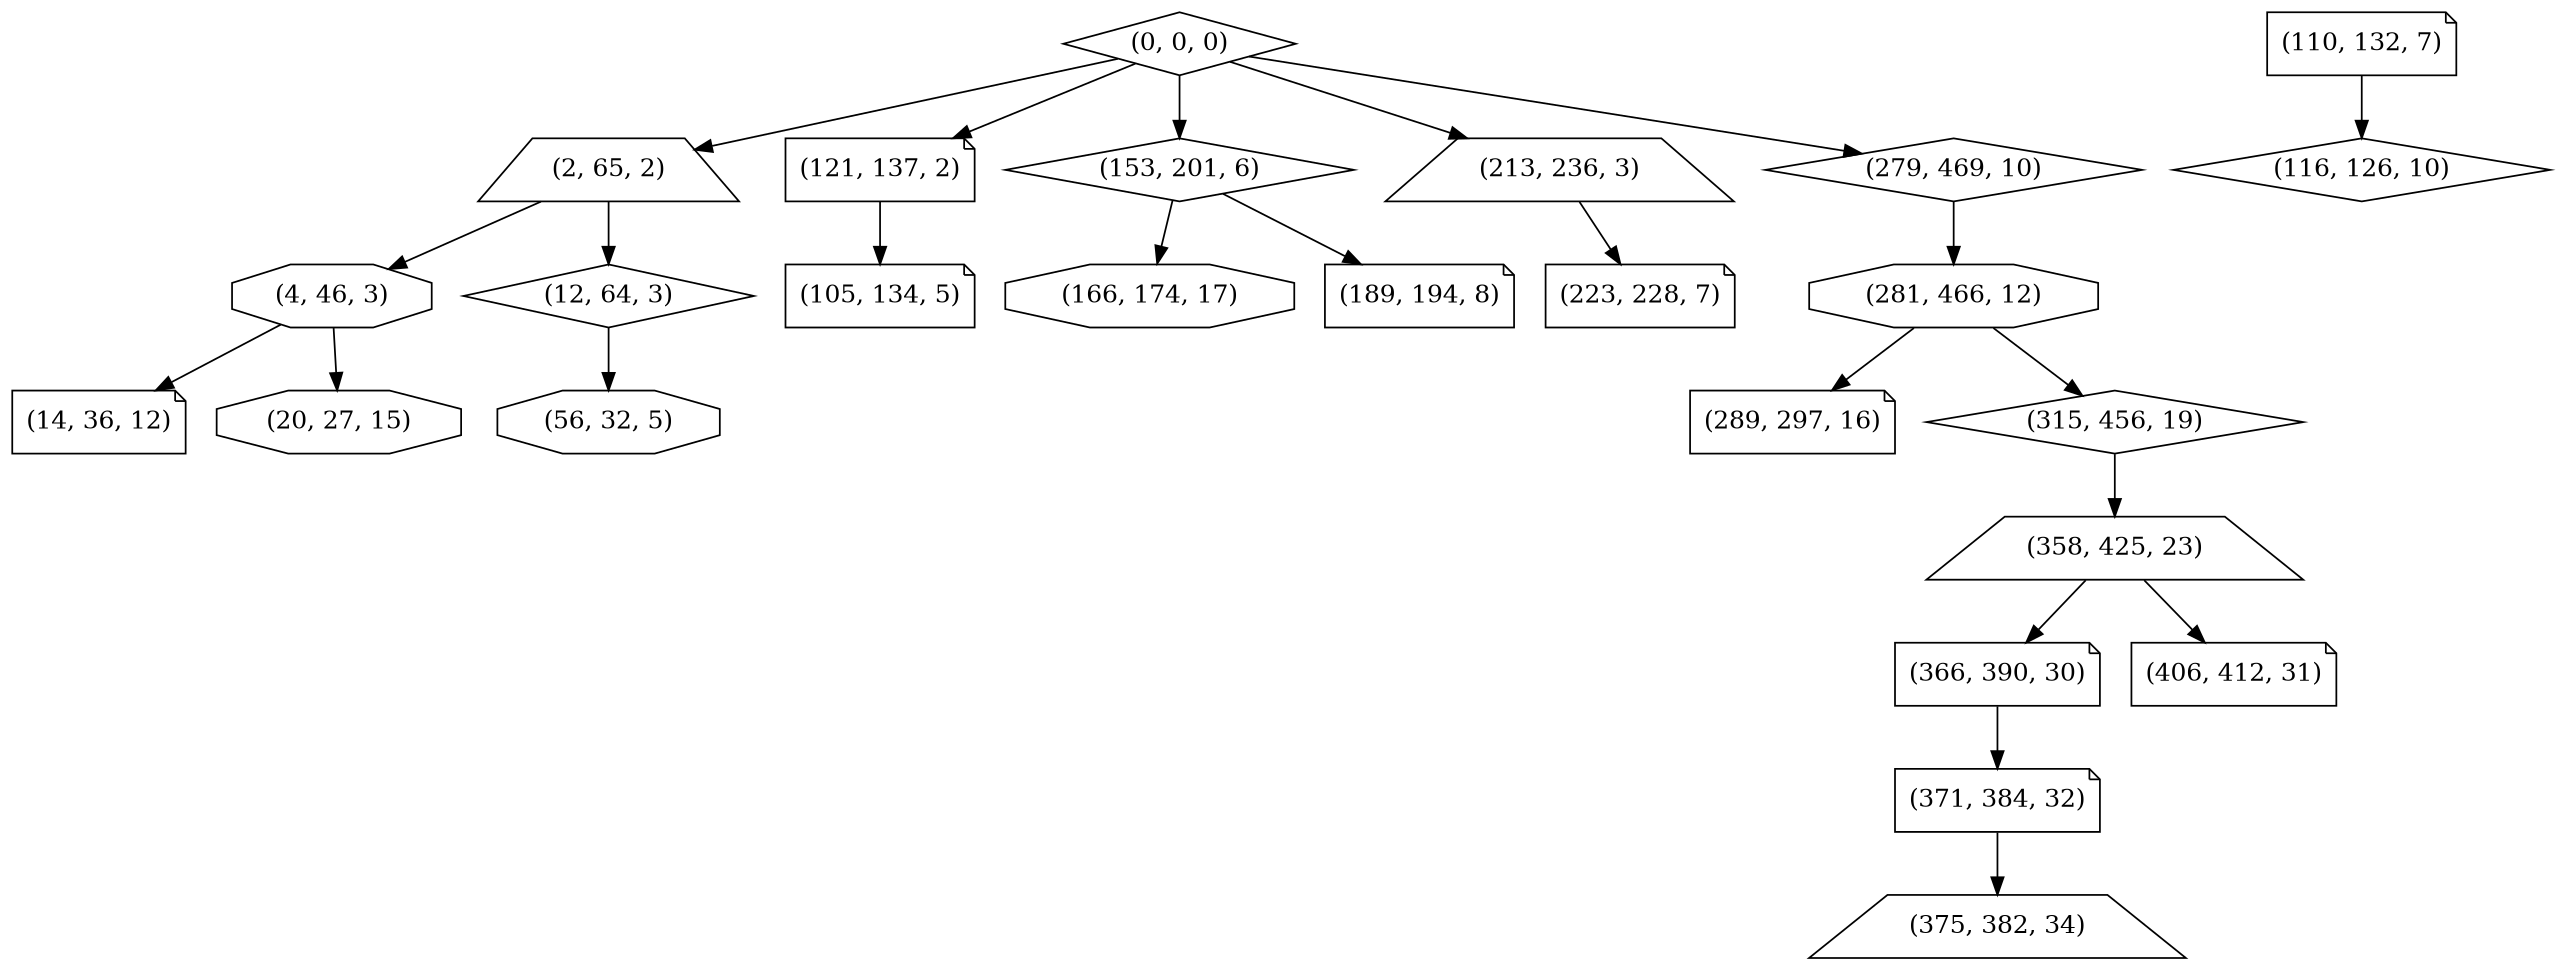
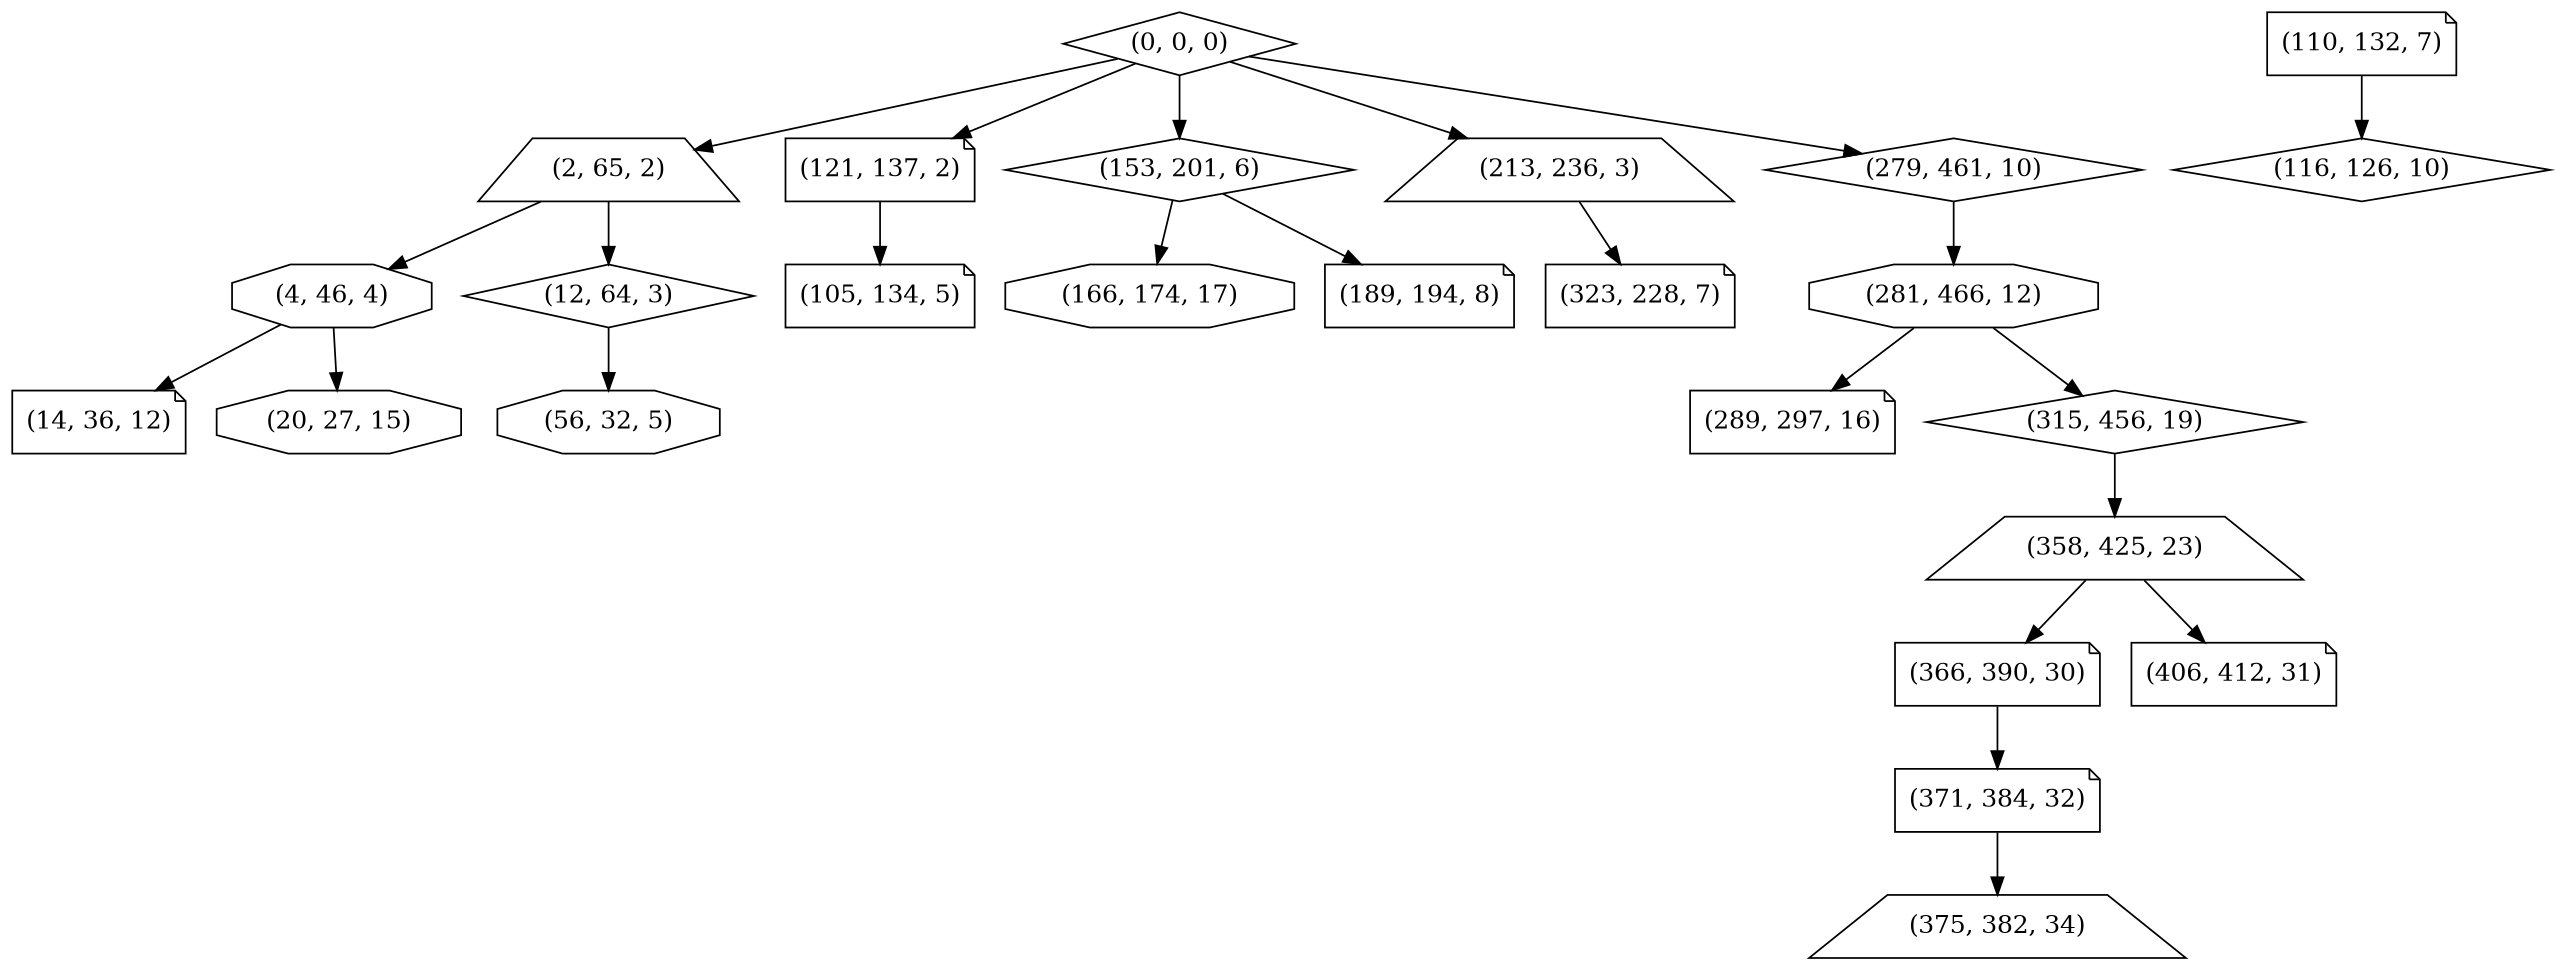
node "(279, 469, 10)": label "(279, 469, 10)" -> "(279, 461, 10)"
node "(4, 46, 3)": label "(4, 46, 3)" -> "(4, 46, 4)"
node "(223, 228, 7)": label "(223, 228, 7)" -> "(323, 228, 7)"
